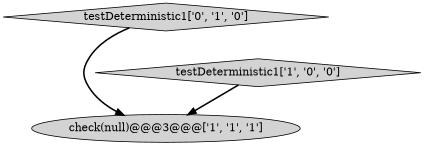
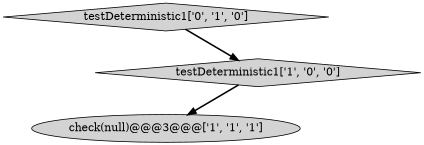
edge "testDeterministic1['0', '1', '0']" -> "check(null)@@@3@@@['1', '1', '1']": now "testDeterministic1['0', '1', '0']" -> "testDeterministic1['1', '0', '0']"
